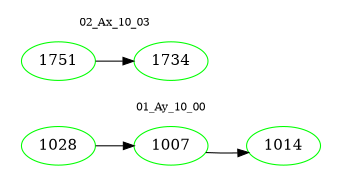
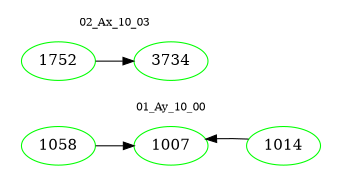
node "1751": label "1751" -> "1752"
node "1734": label "1734" -> "3734"
node "1028": label "1028" -> "1058"
edge "1007" -> "1014": reversed
